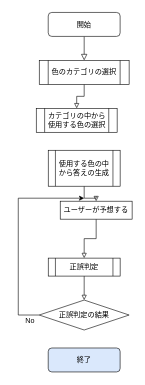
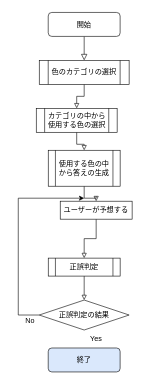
edge "カテゴリの中から使用する色の選択" -> "使用する色の中から答えの生成": added
node "Yes": added
